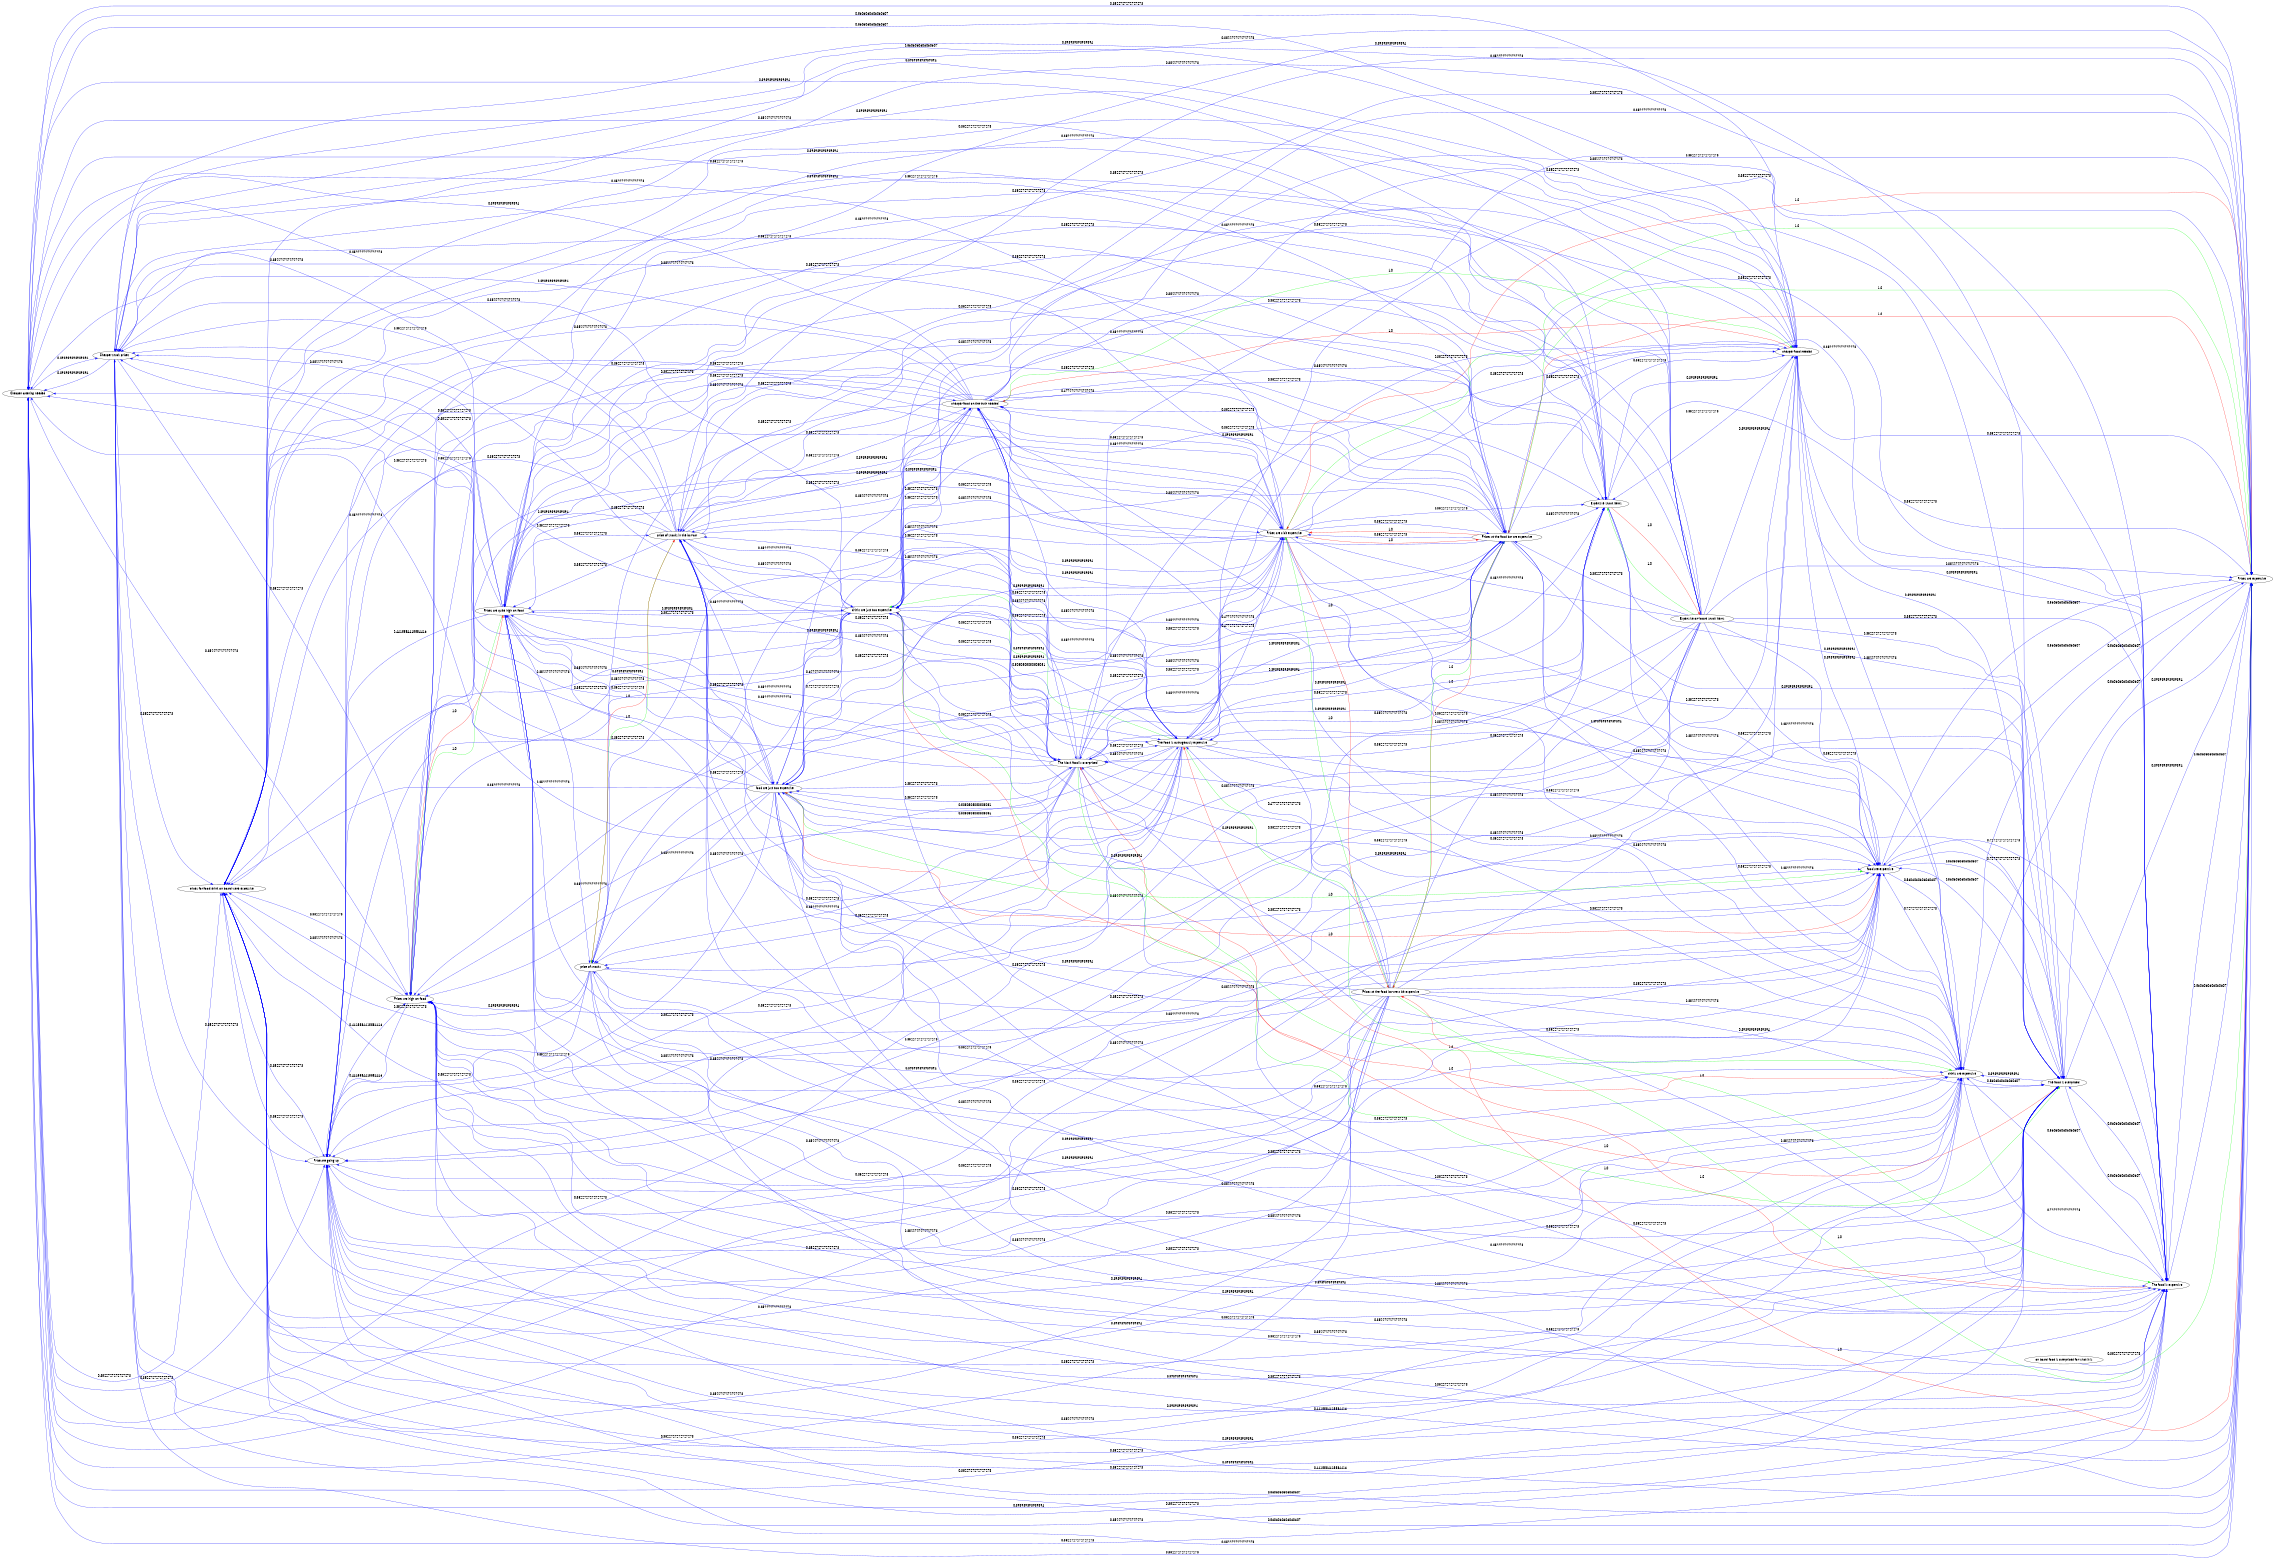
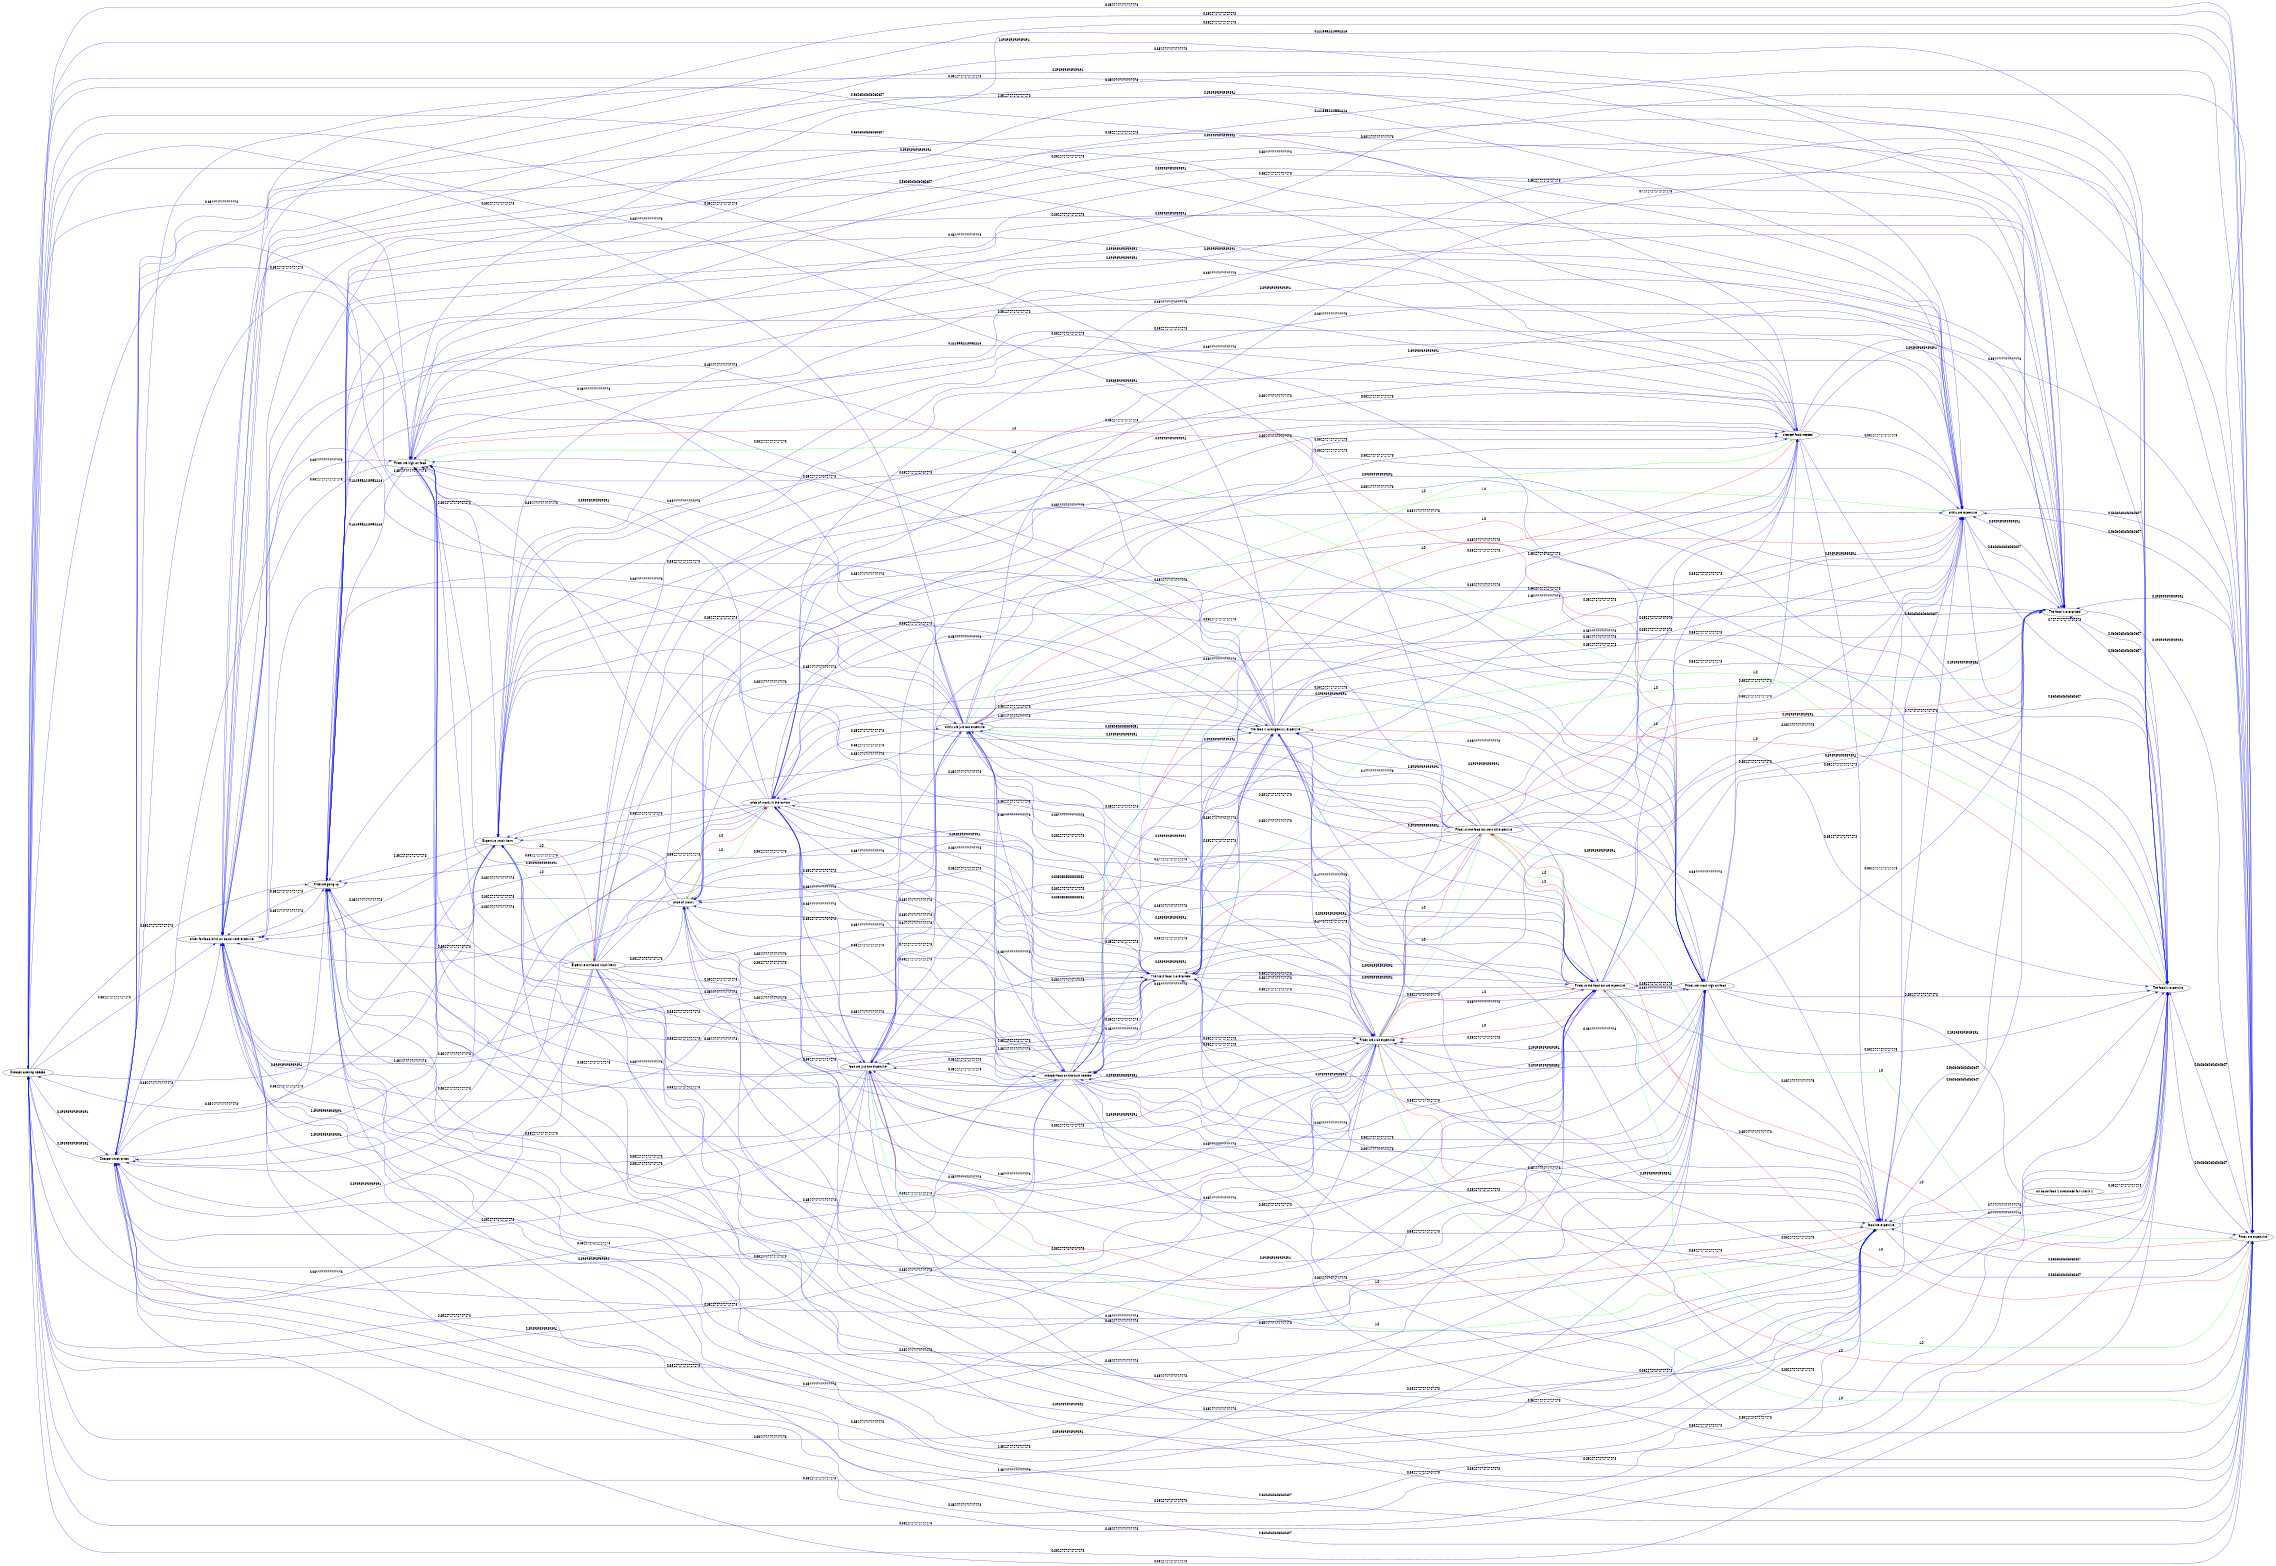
edge "drinks are just too expensive" -> "Prices are expensive": label "0.3522727272727273" -> "0.7272727272727273"
node "Prices are quite high on food": label "Prices are quite high on food" -> "Prices are snack high on food"
edge "Expensive snack items" -> "Prices are high on food": reversed
